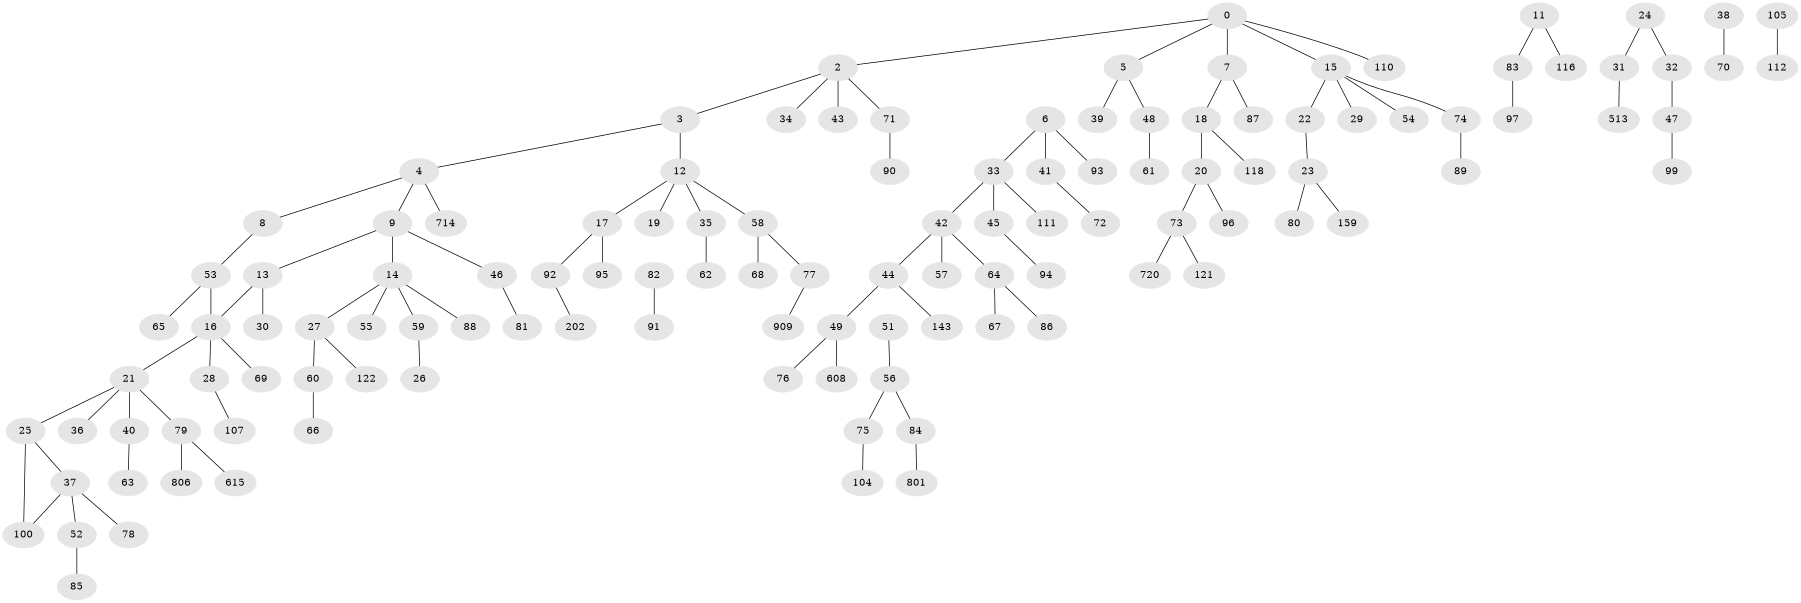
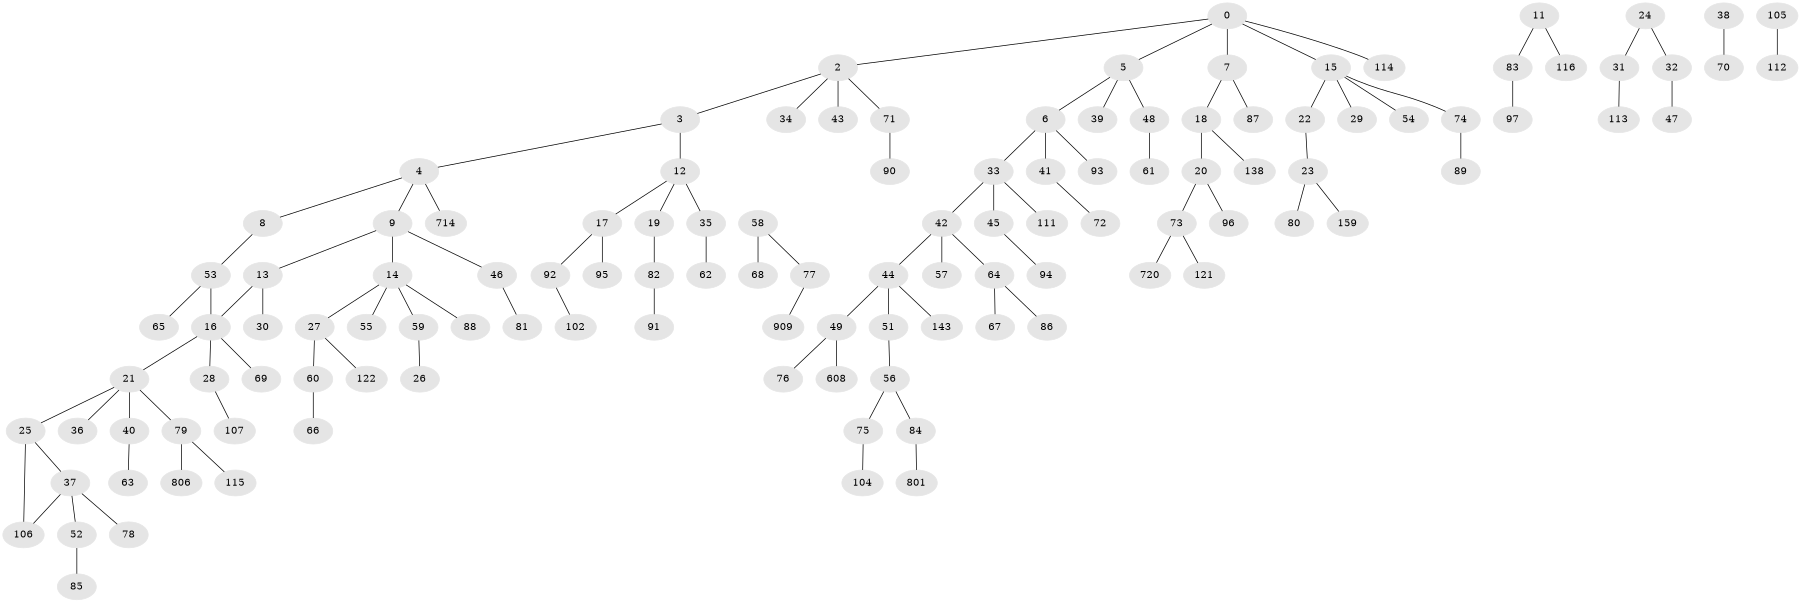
node "110": label "110" -> "114"
edge "5" -- "6": added
node "513": label "513" -> "113"
node "118": label "118" -> "138"
node "99": removed
edge "12" -- "58": removed
edge "19" -- "82": added
edge "44" -- "51": added
node "202": label "202" -> "102"
node "615": label "615" -> "115"
node "100": label "100" -> "106"
